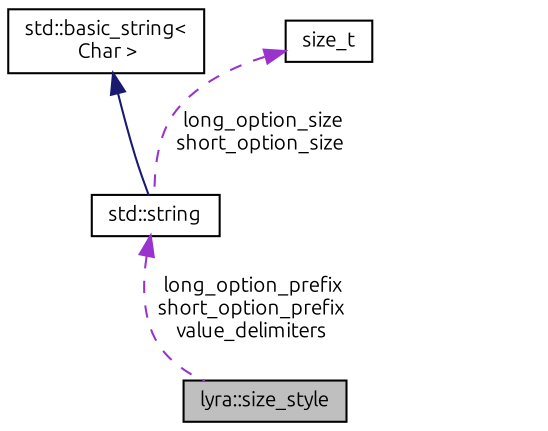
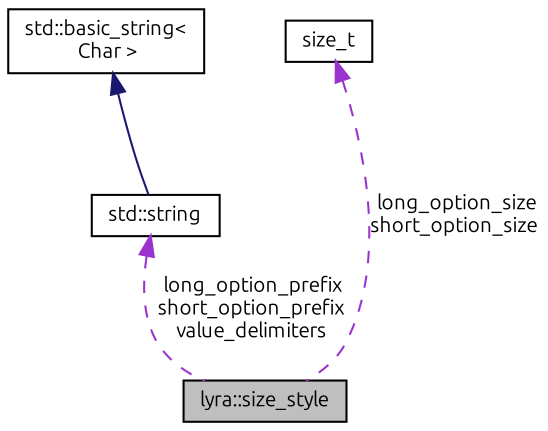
edge "std::string" -> "size_t": now "lyra::size_style" -> "size_t"
